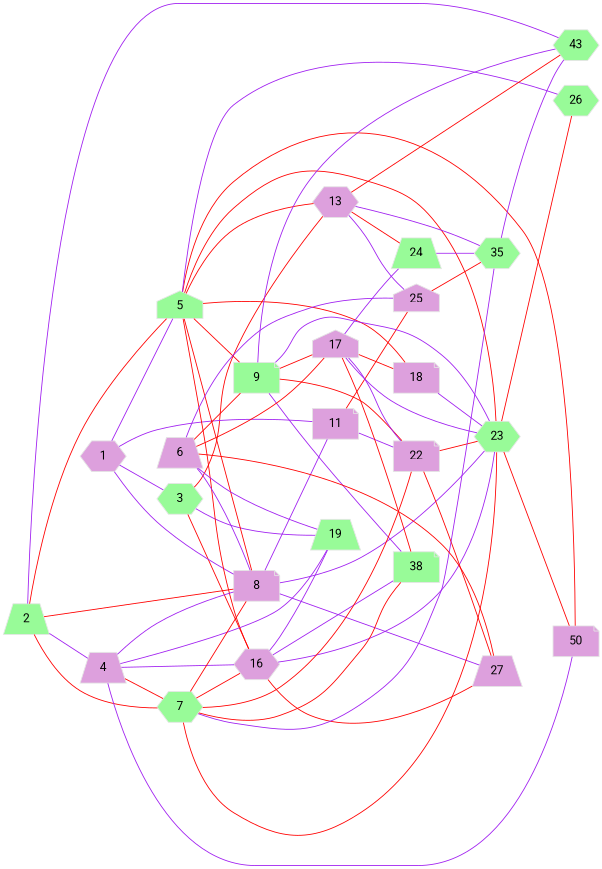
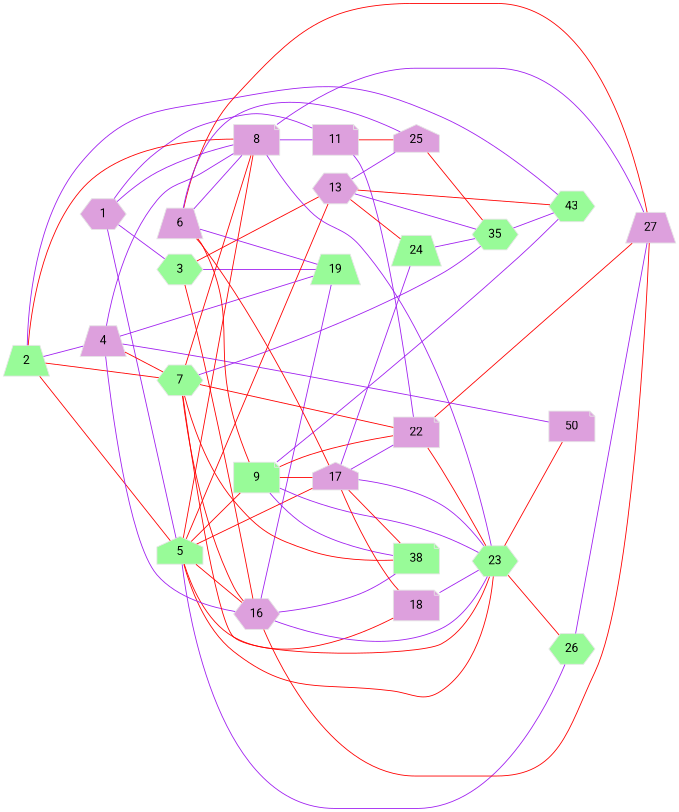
edge "5" -- "50": now "5" -- "17"
edge "27" -- "26": added
